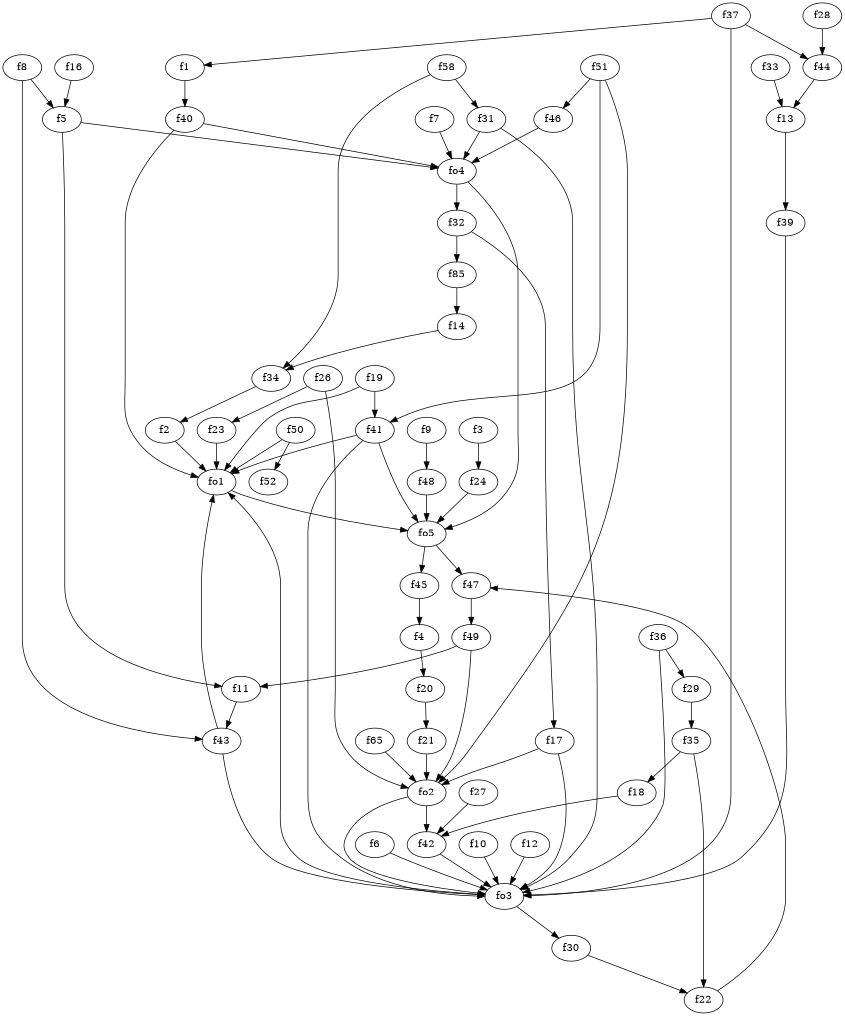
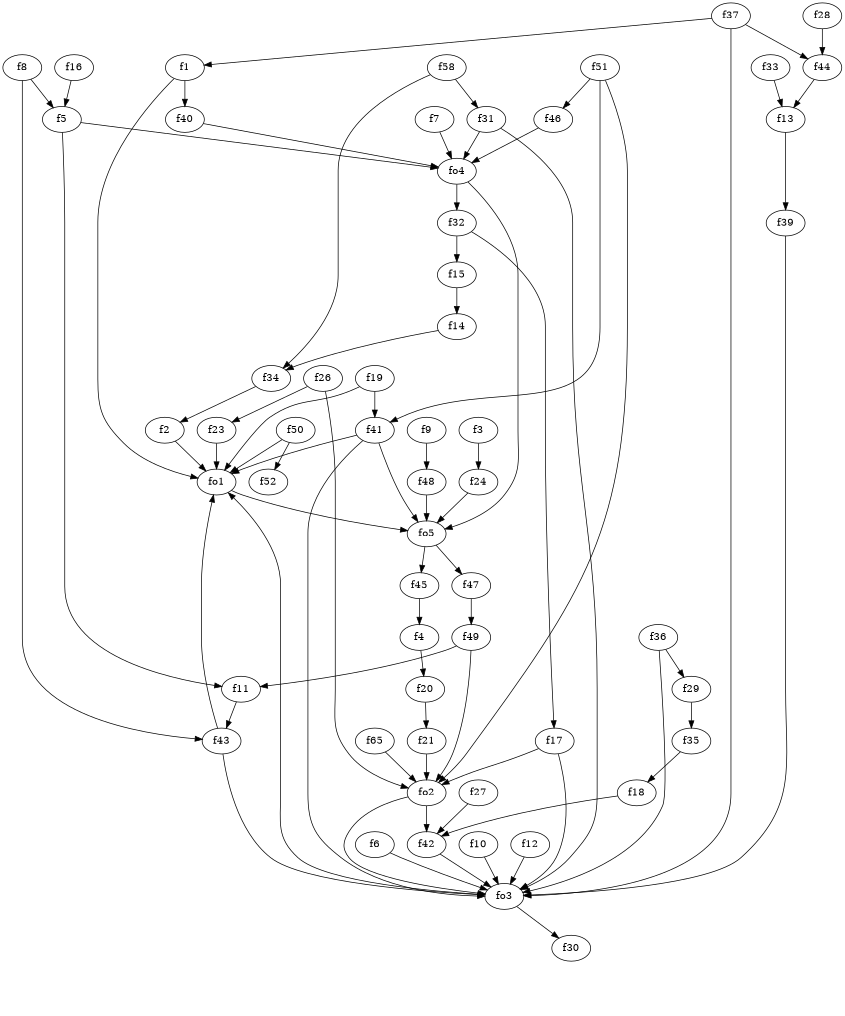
node "f85": label "f85" -> "f15"
edge "f40" -> "fo1": now "f1" -> "fo1"
node "f22": removed
